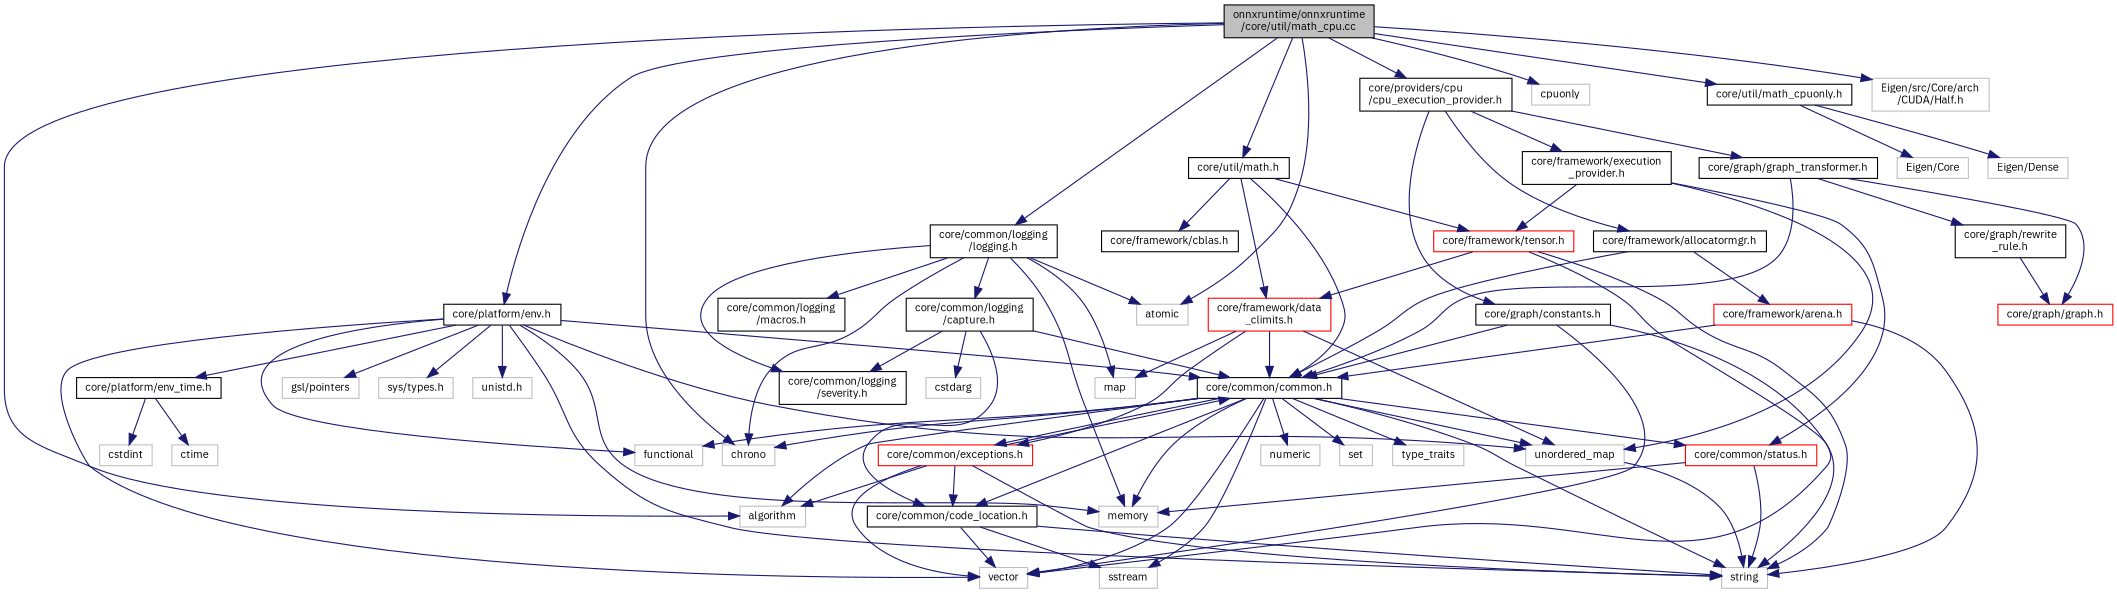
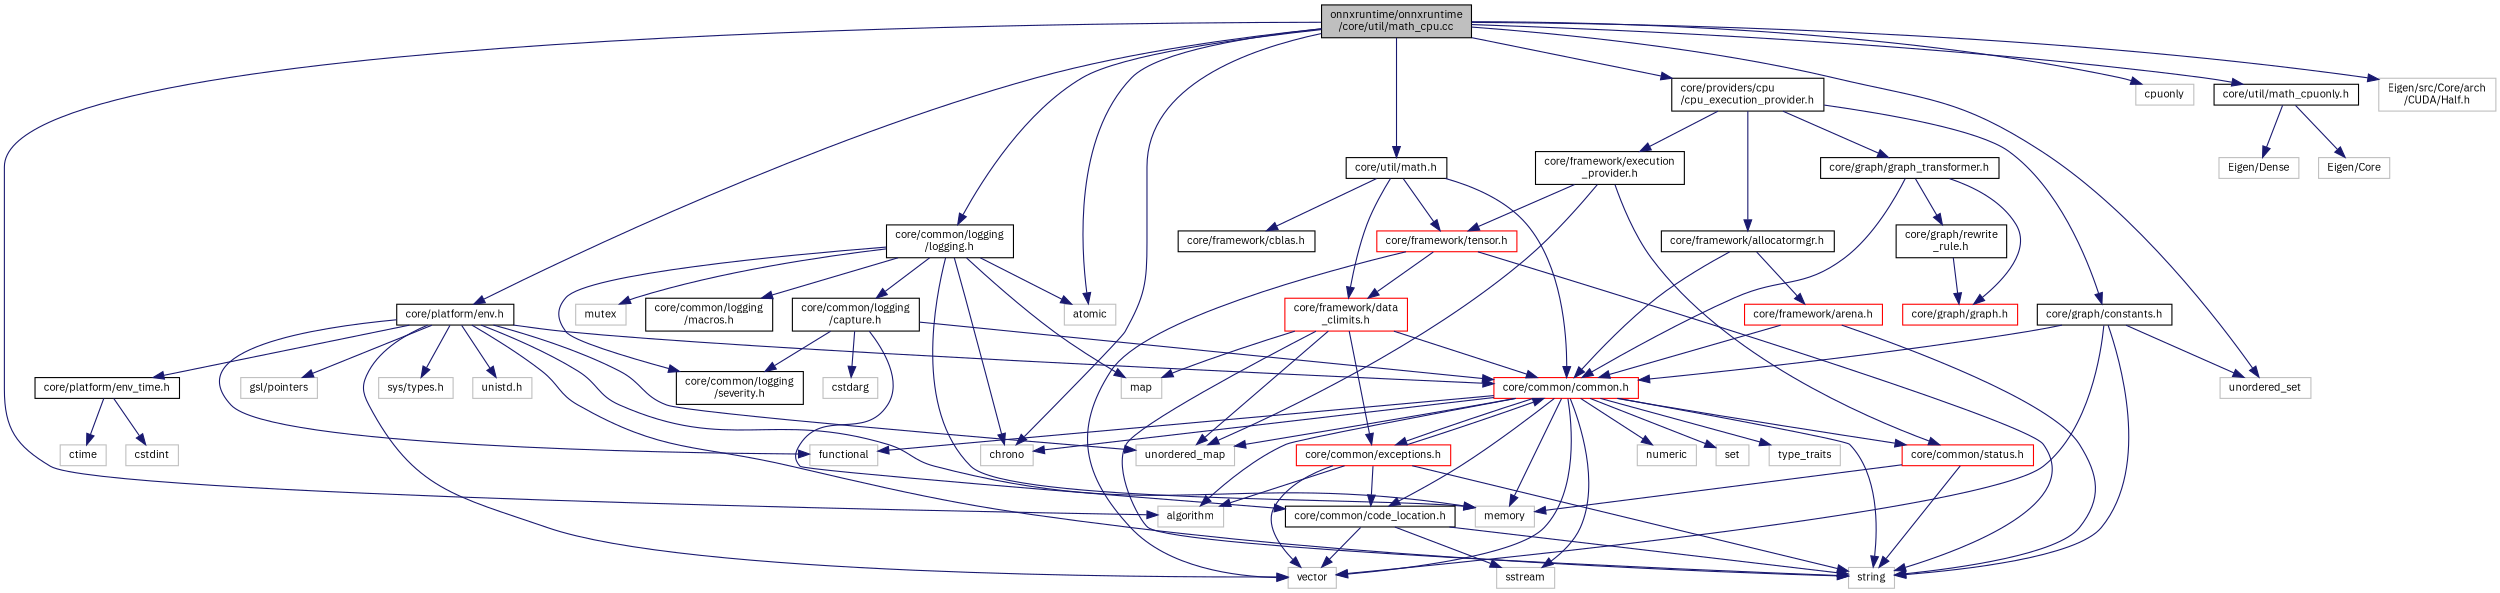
node "mutex": added
node "core/common/common.h": color black -> red
node "unordered_set": added
edge "unordered_map" -> "string": now "core/framework/data _climits.h" -> "string"
